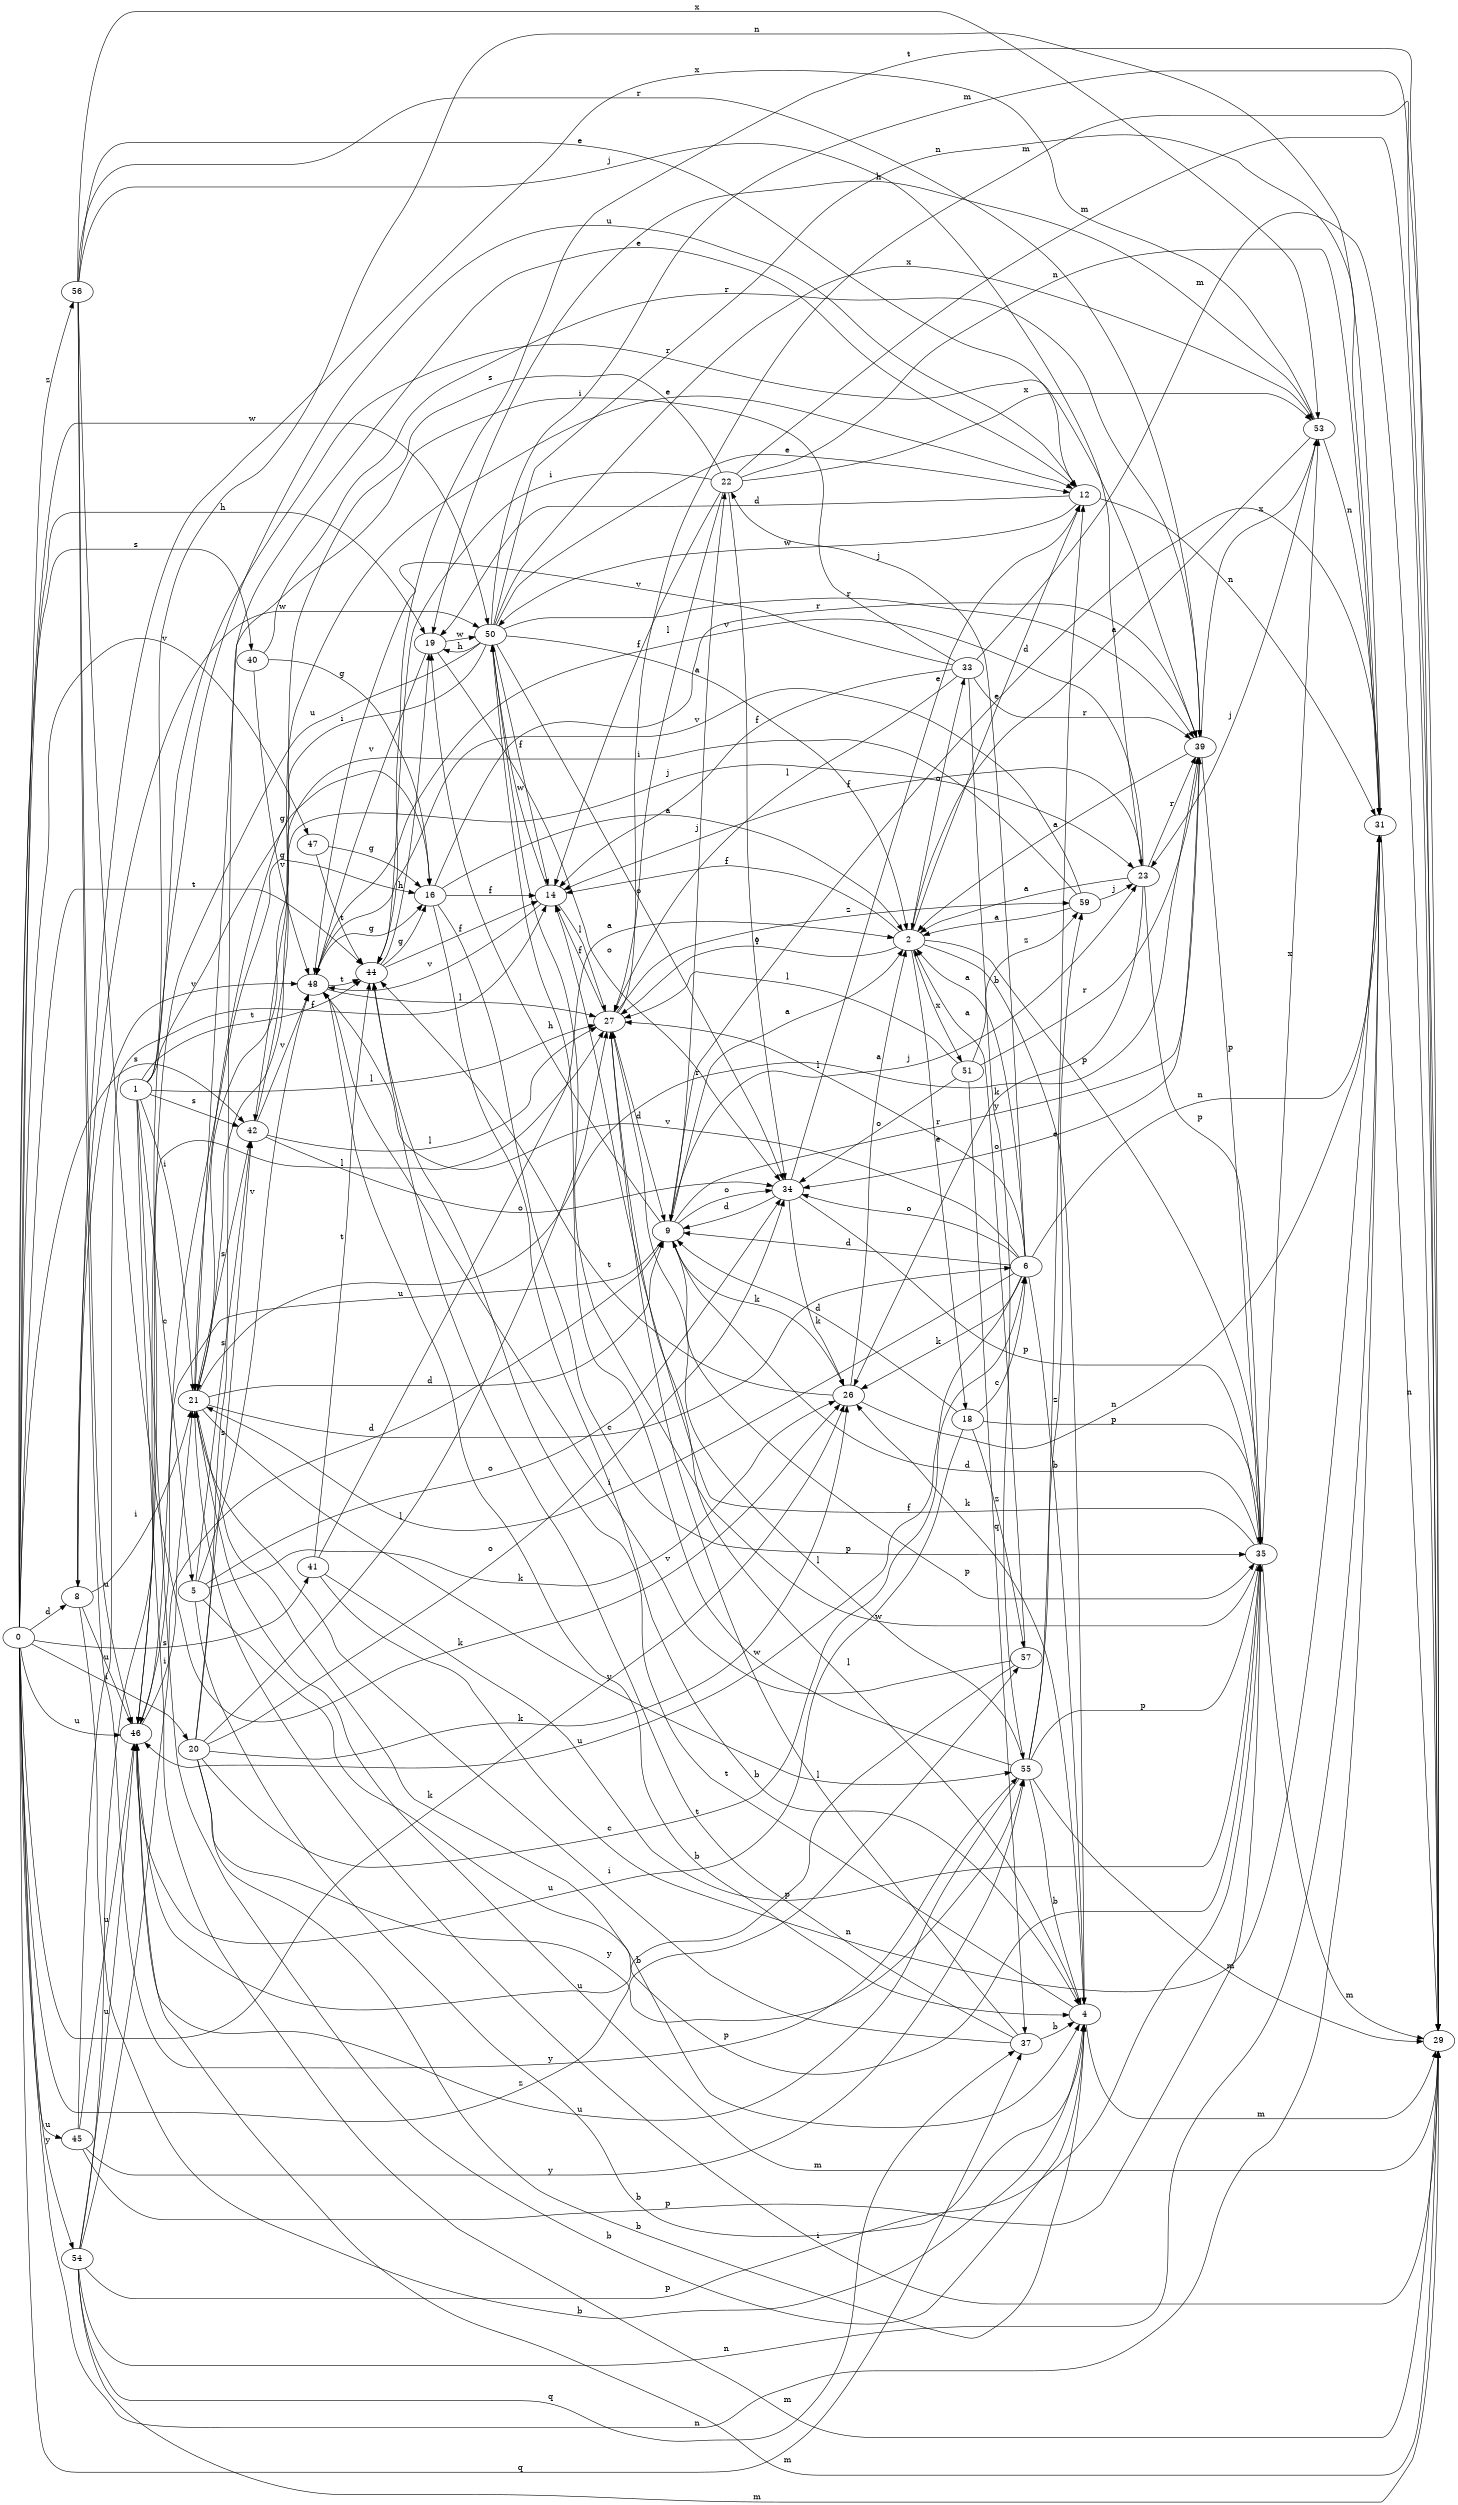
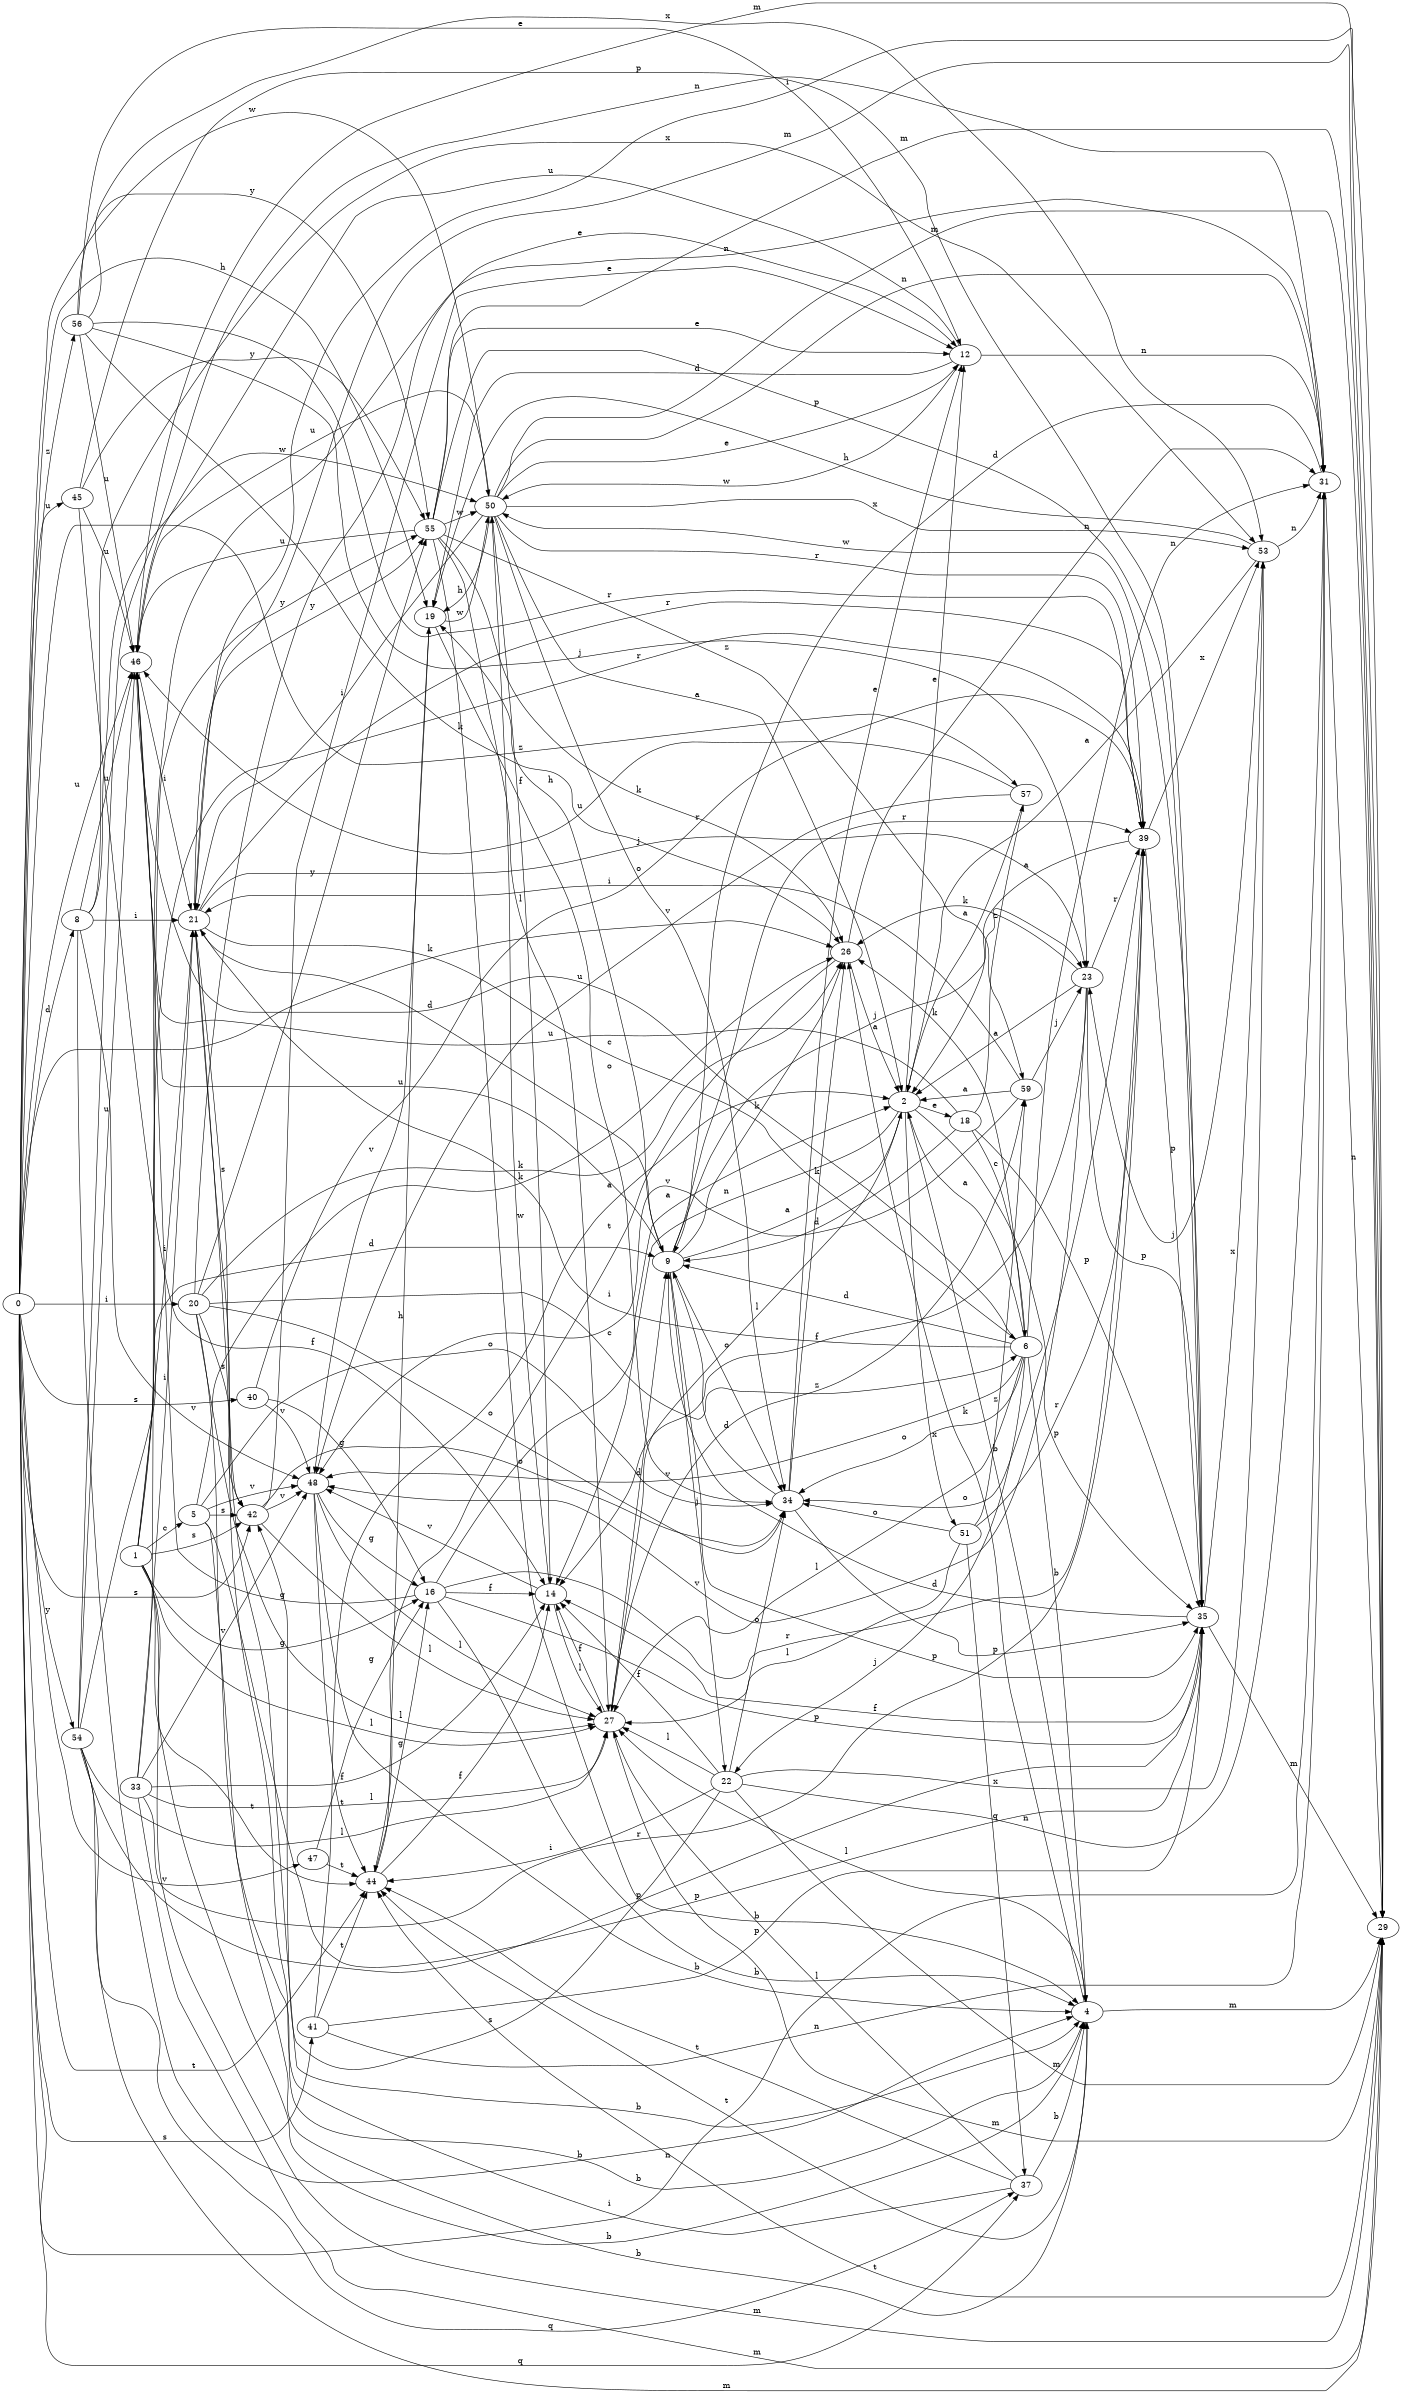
edge "53" -> "8": reversed
edge "55" -> "26": added, label "k"
edge "2" -> "33": removed, label "o"
edge "2" -> "14": label "f" -> "n"
edge "46" -> "16": reversed
